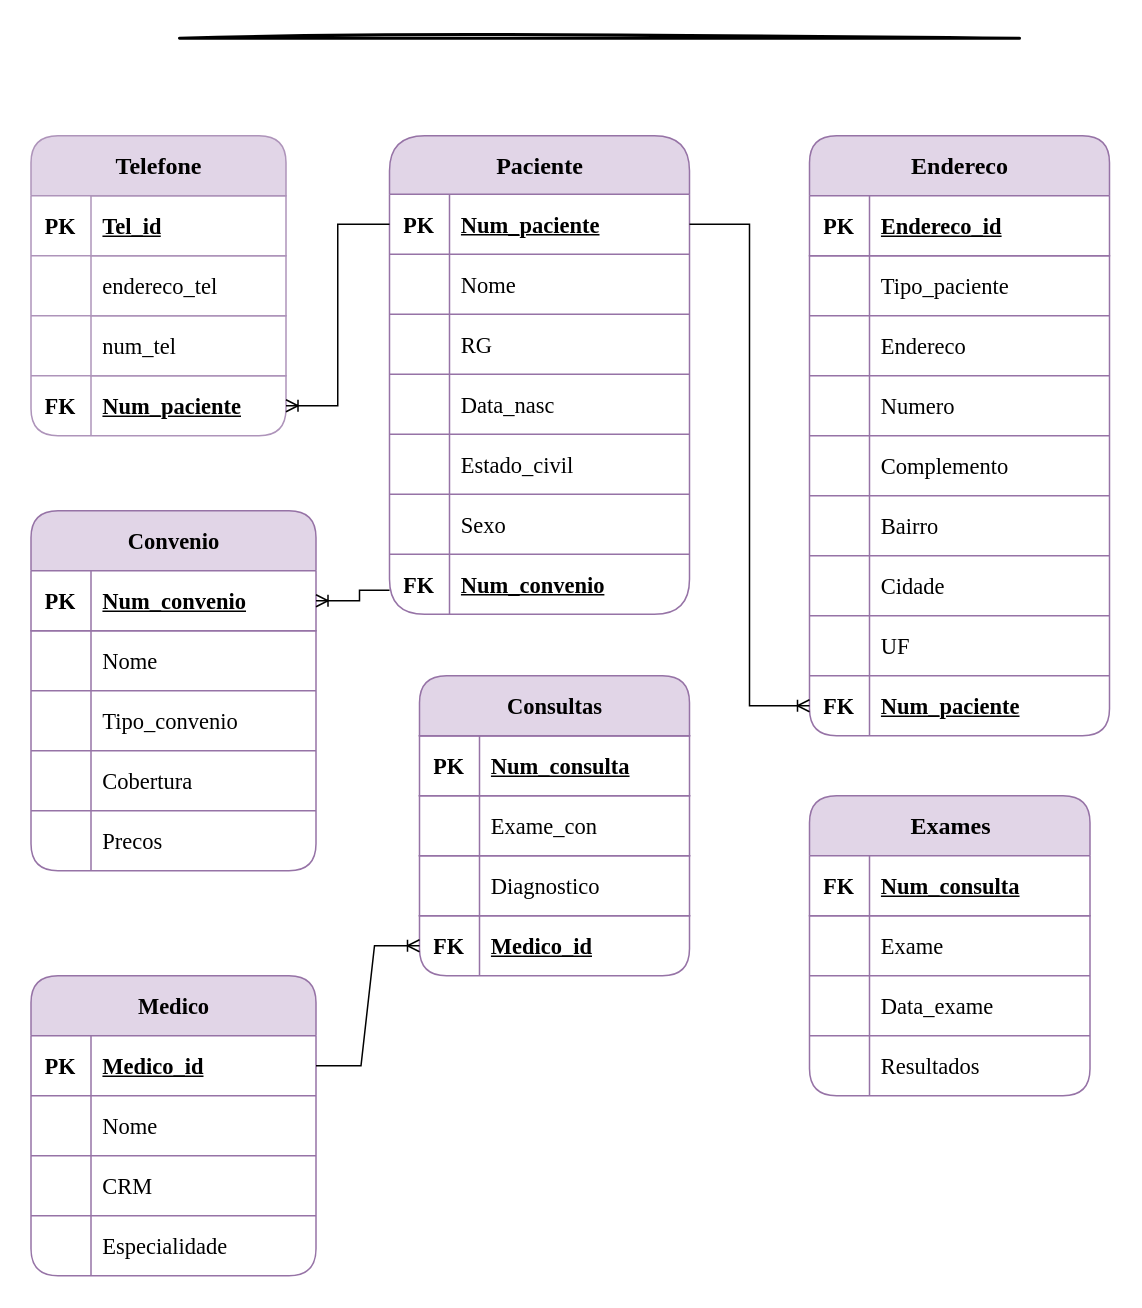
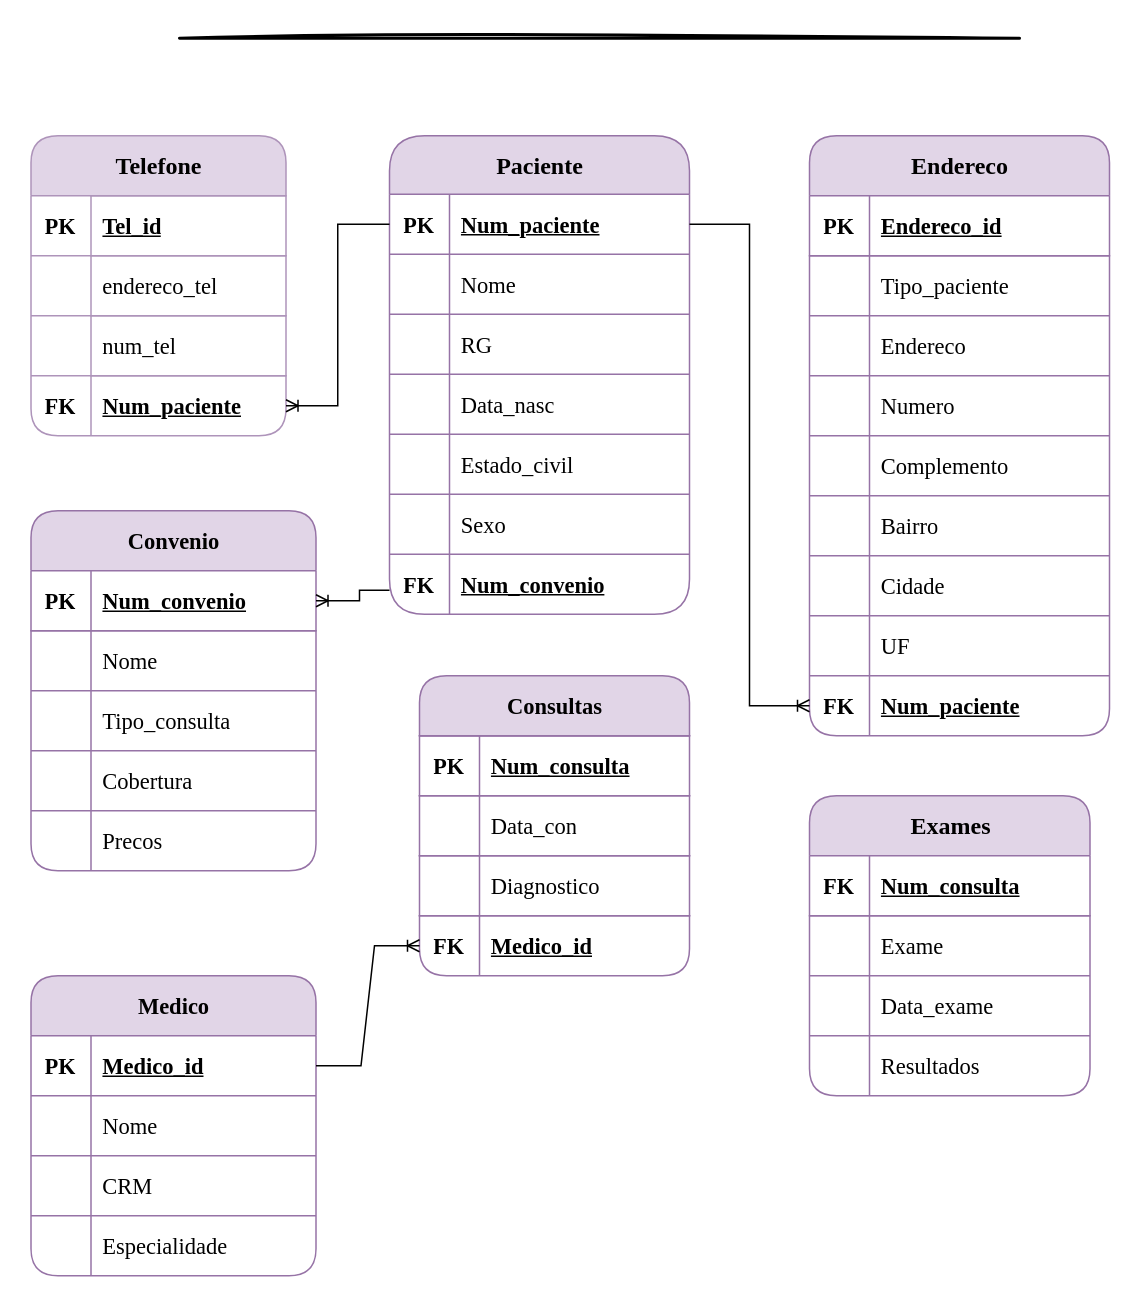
node "Tipo_convenio": label "Tipo_convenio" -> "Tipo_consulta"
node "Exame_con": label "Exame_con" -> "Data_con"
